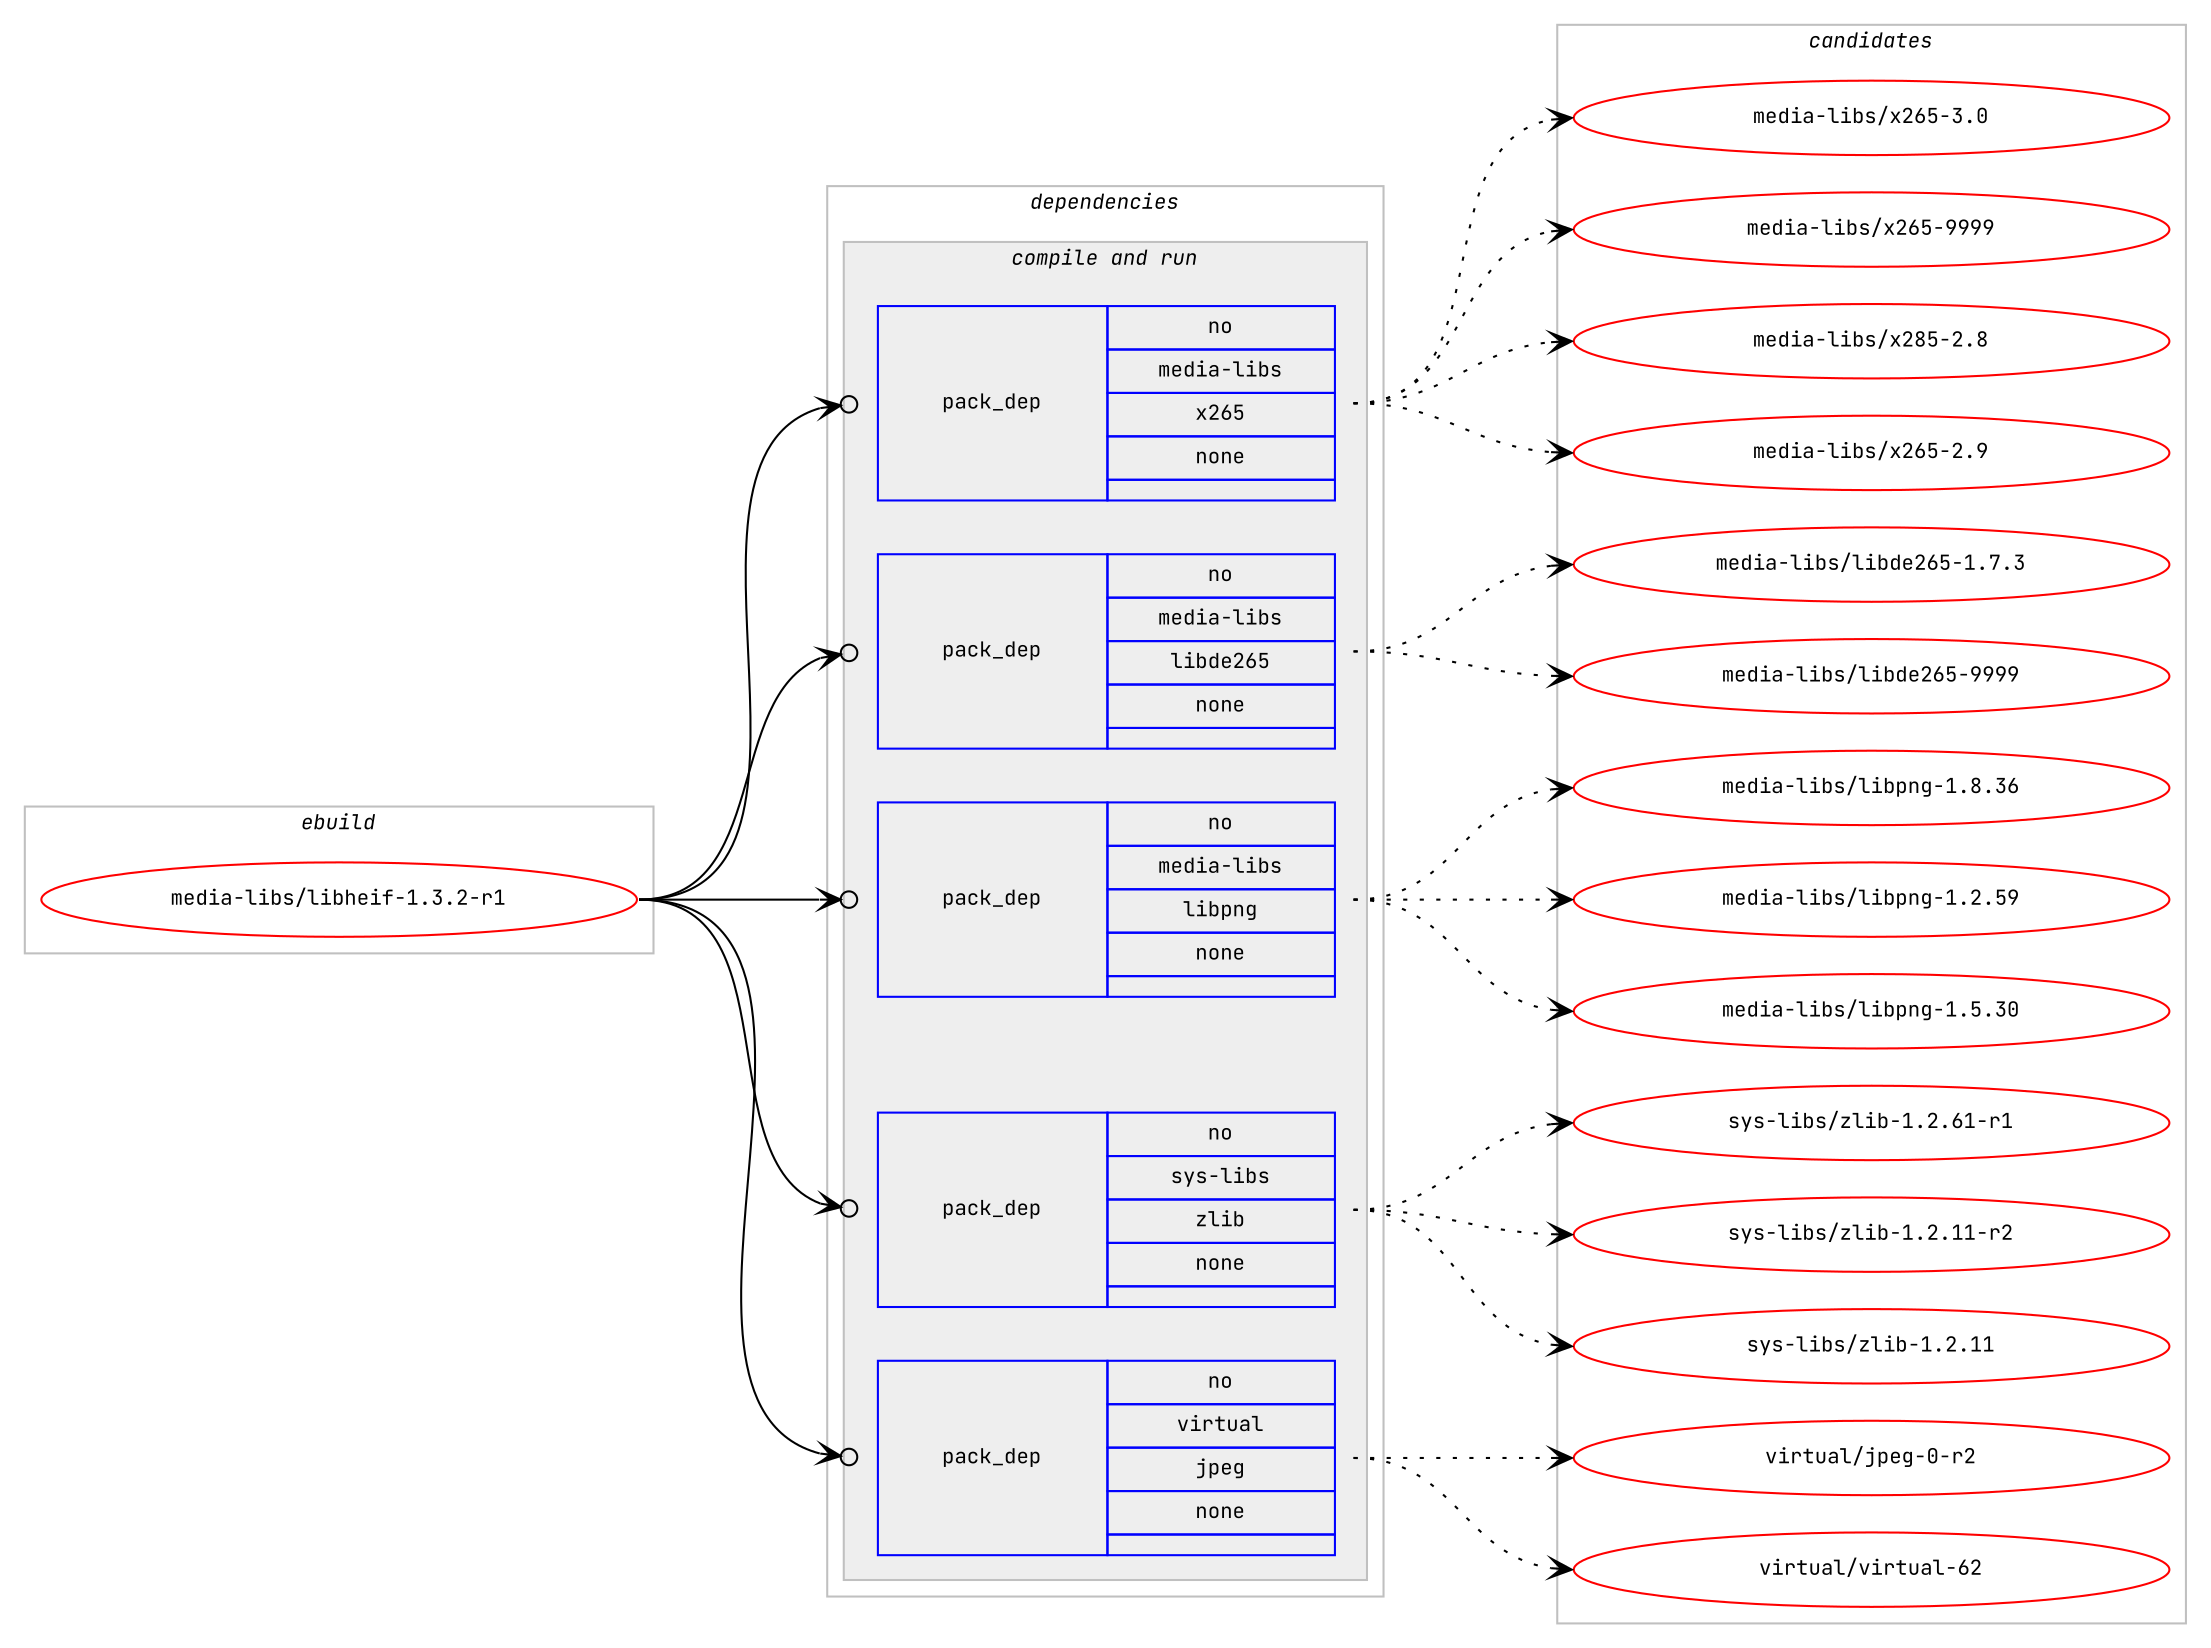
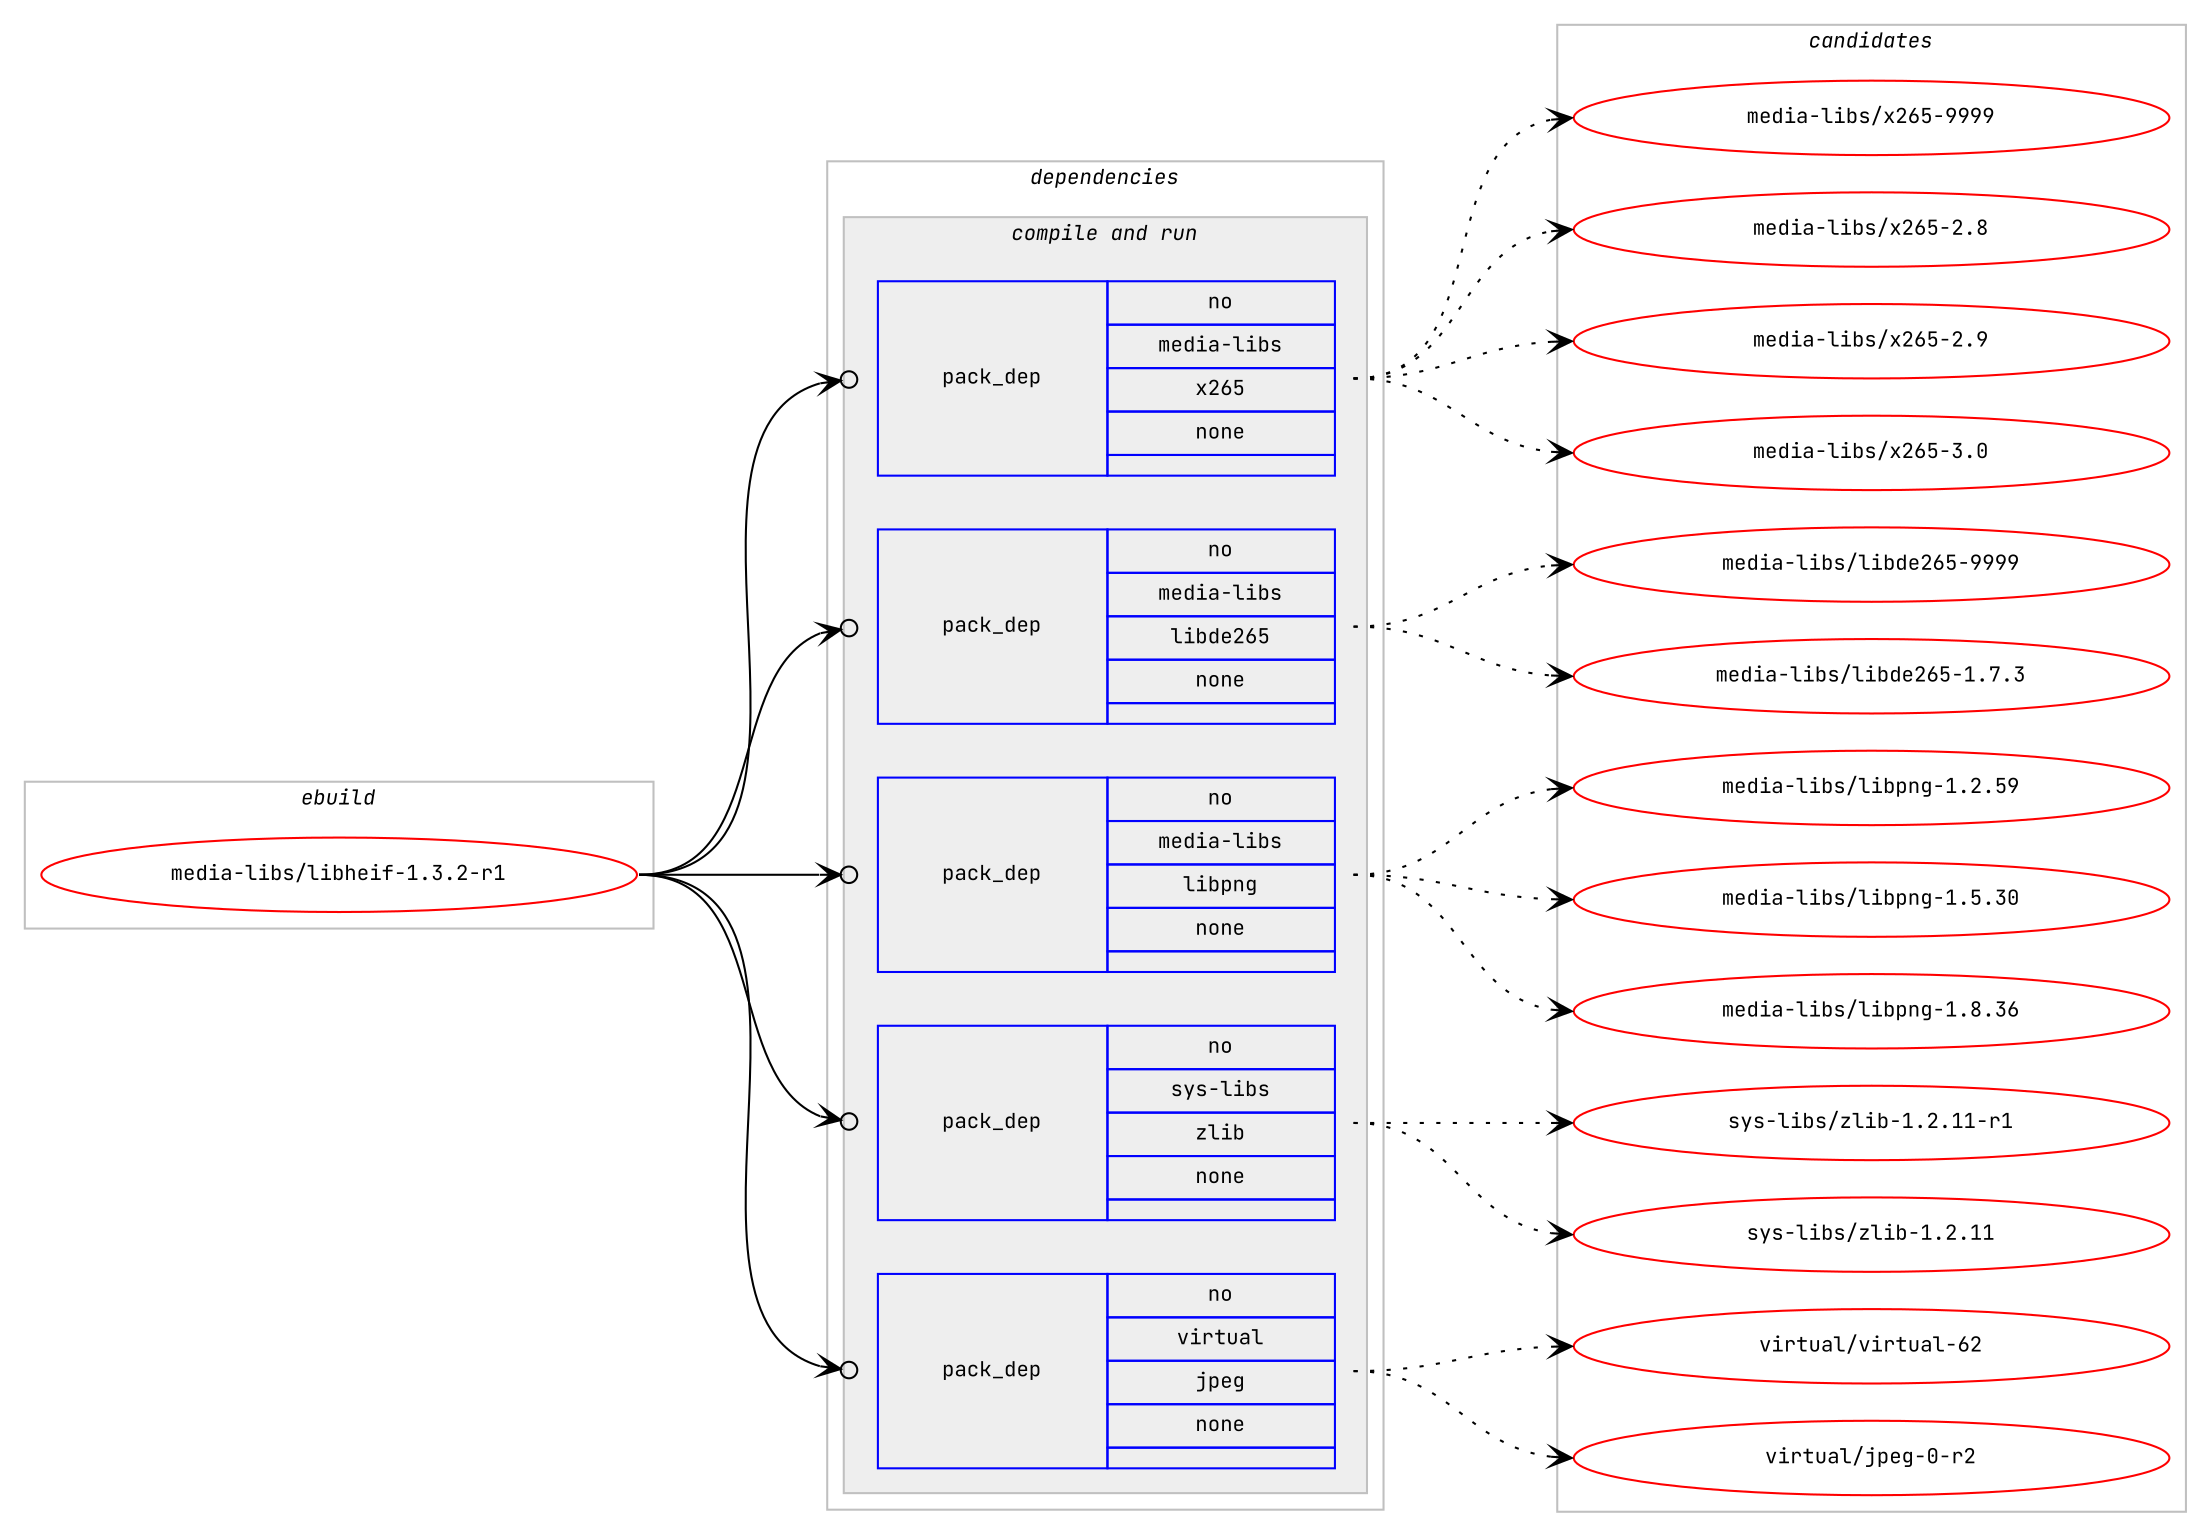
node "media-libs/x285-2.8": label "media-libs/x285-2.8" -> "media-libs/x265-2.8"
node "sys-libs/zlib-1.2.61-r1": label "sys-libs/zlib-1.2.61-r1" -> "sys-libs/zlib-1.2.11-r1"
node "sys-libs/zlib-1.2.11-r2": removed
